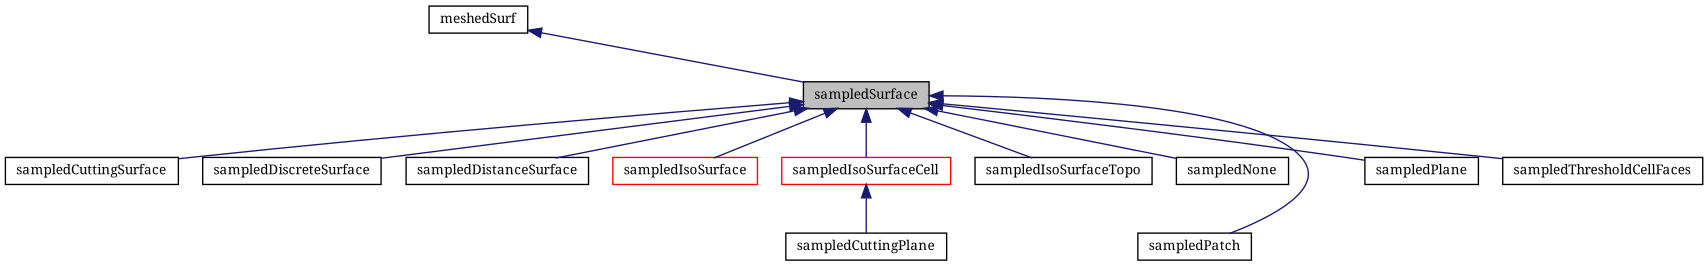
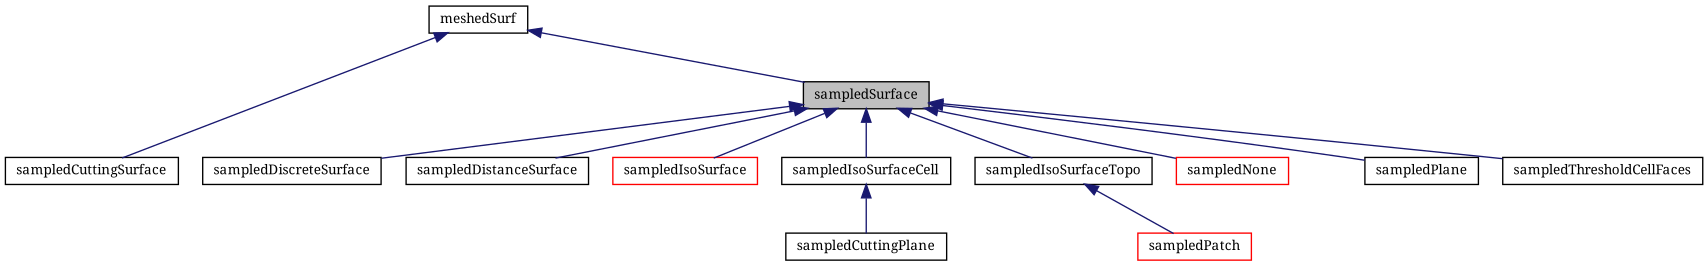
edge "sampledPatch" -> "sampledSurface": now "sampledPatch" -> "sampledIsoSurfaceTopo"
edge "sampledCuttingSurface" -> "sampledSurface": now "sampledCuttingSurface" -> "meshedSurf"
node "sampledIsoSurfaceCell": color red -> black
node "sampledNone": color black -> red
node "sampledPatch": color black -> red
